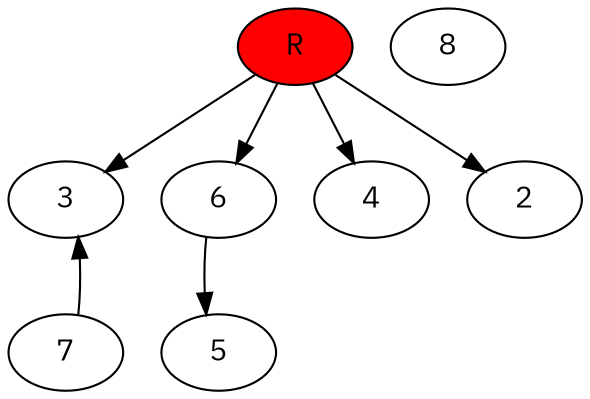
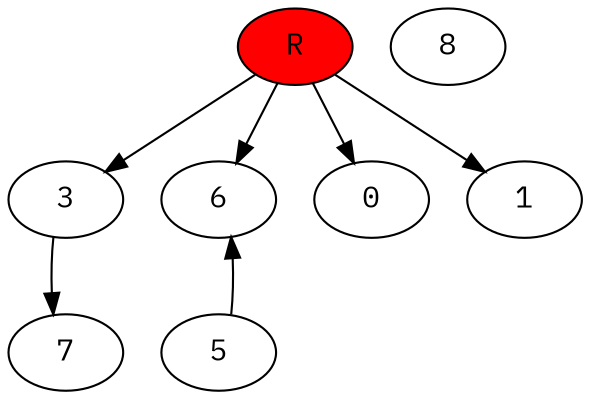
node "4": label "4" -> "0"
node "2": label "2" -> "1"
edge "6" -> "5": reversed
edge "7" -> "3": reversed
